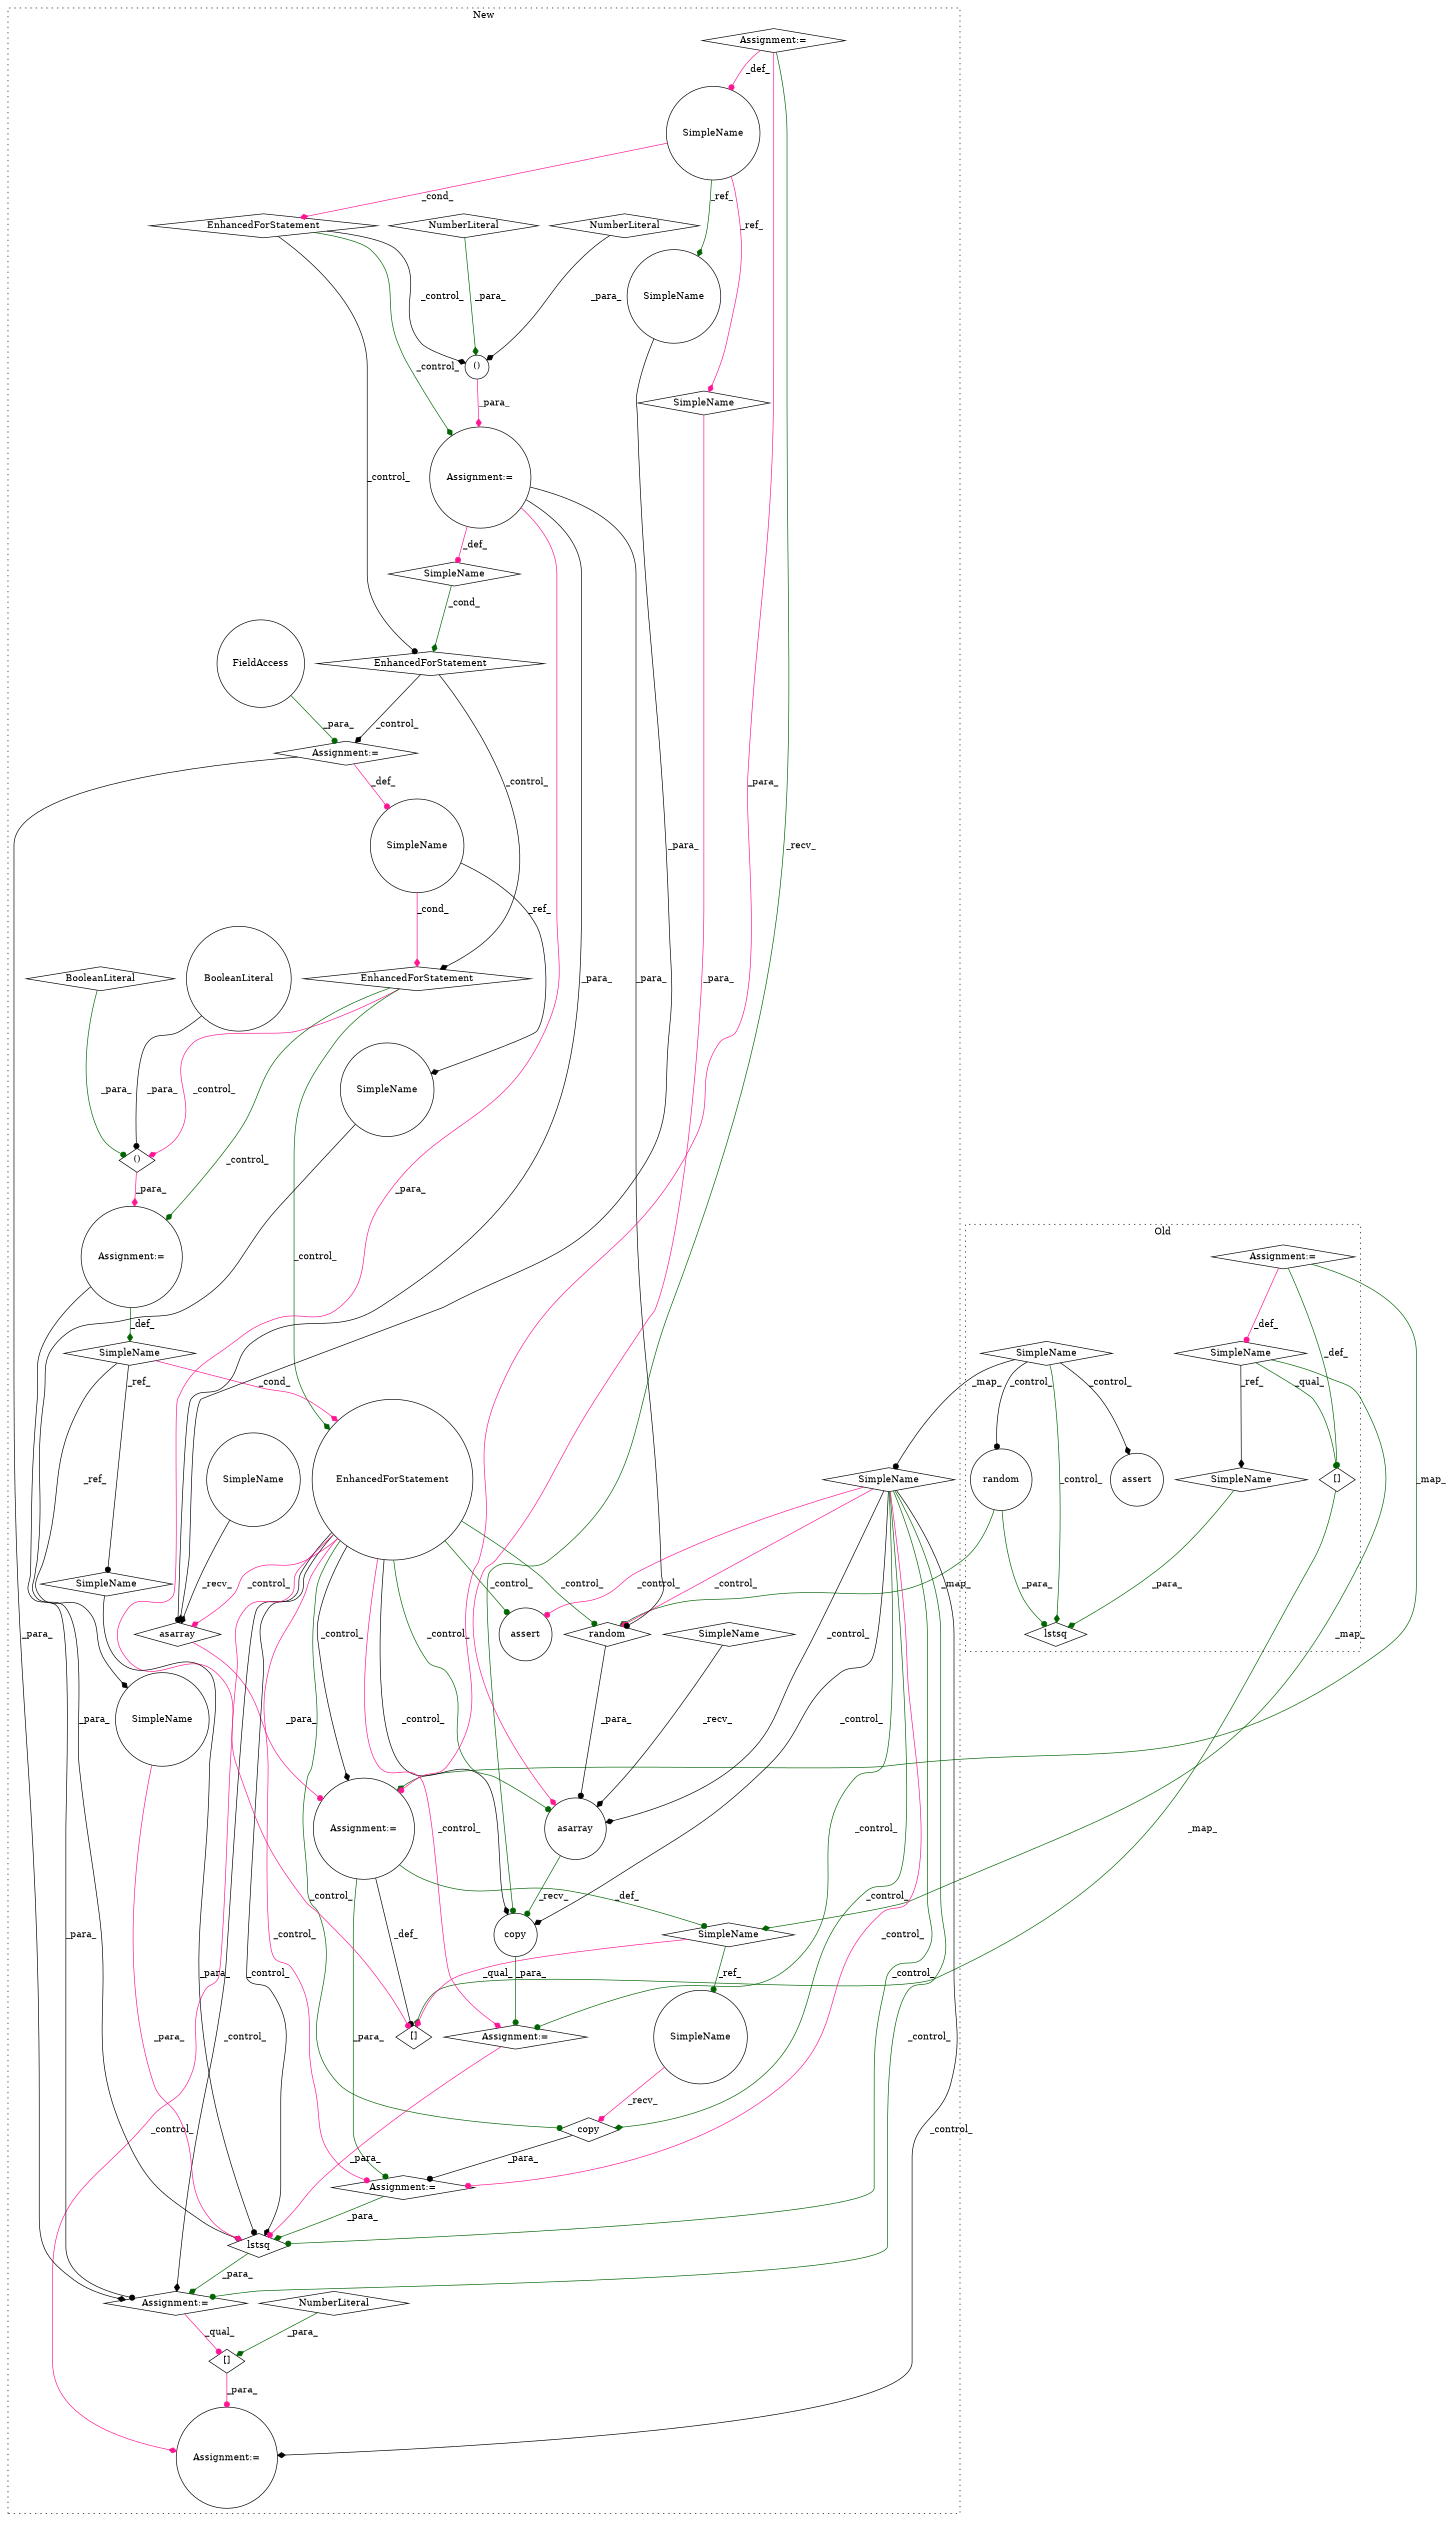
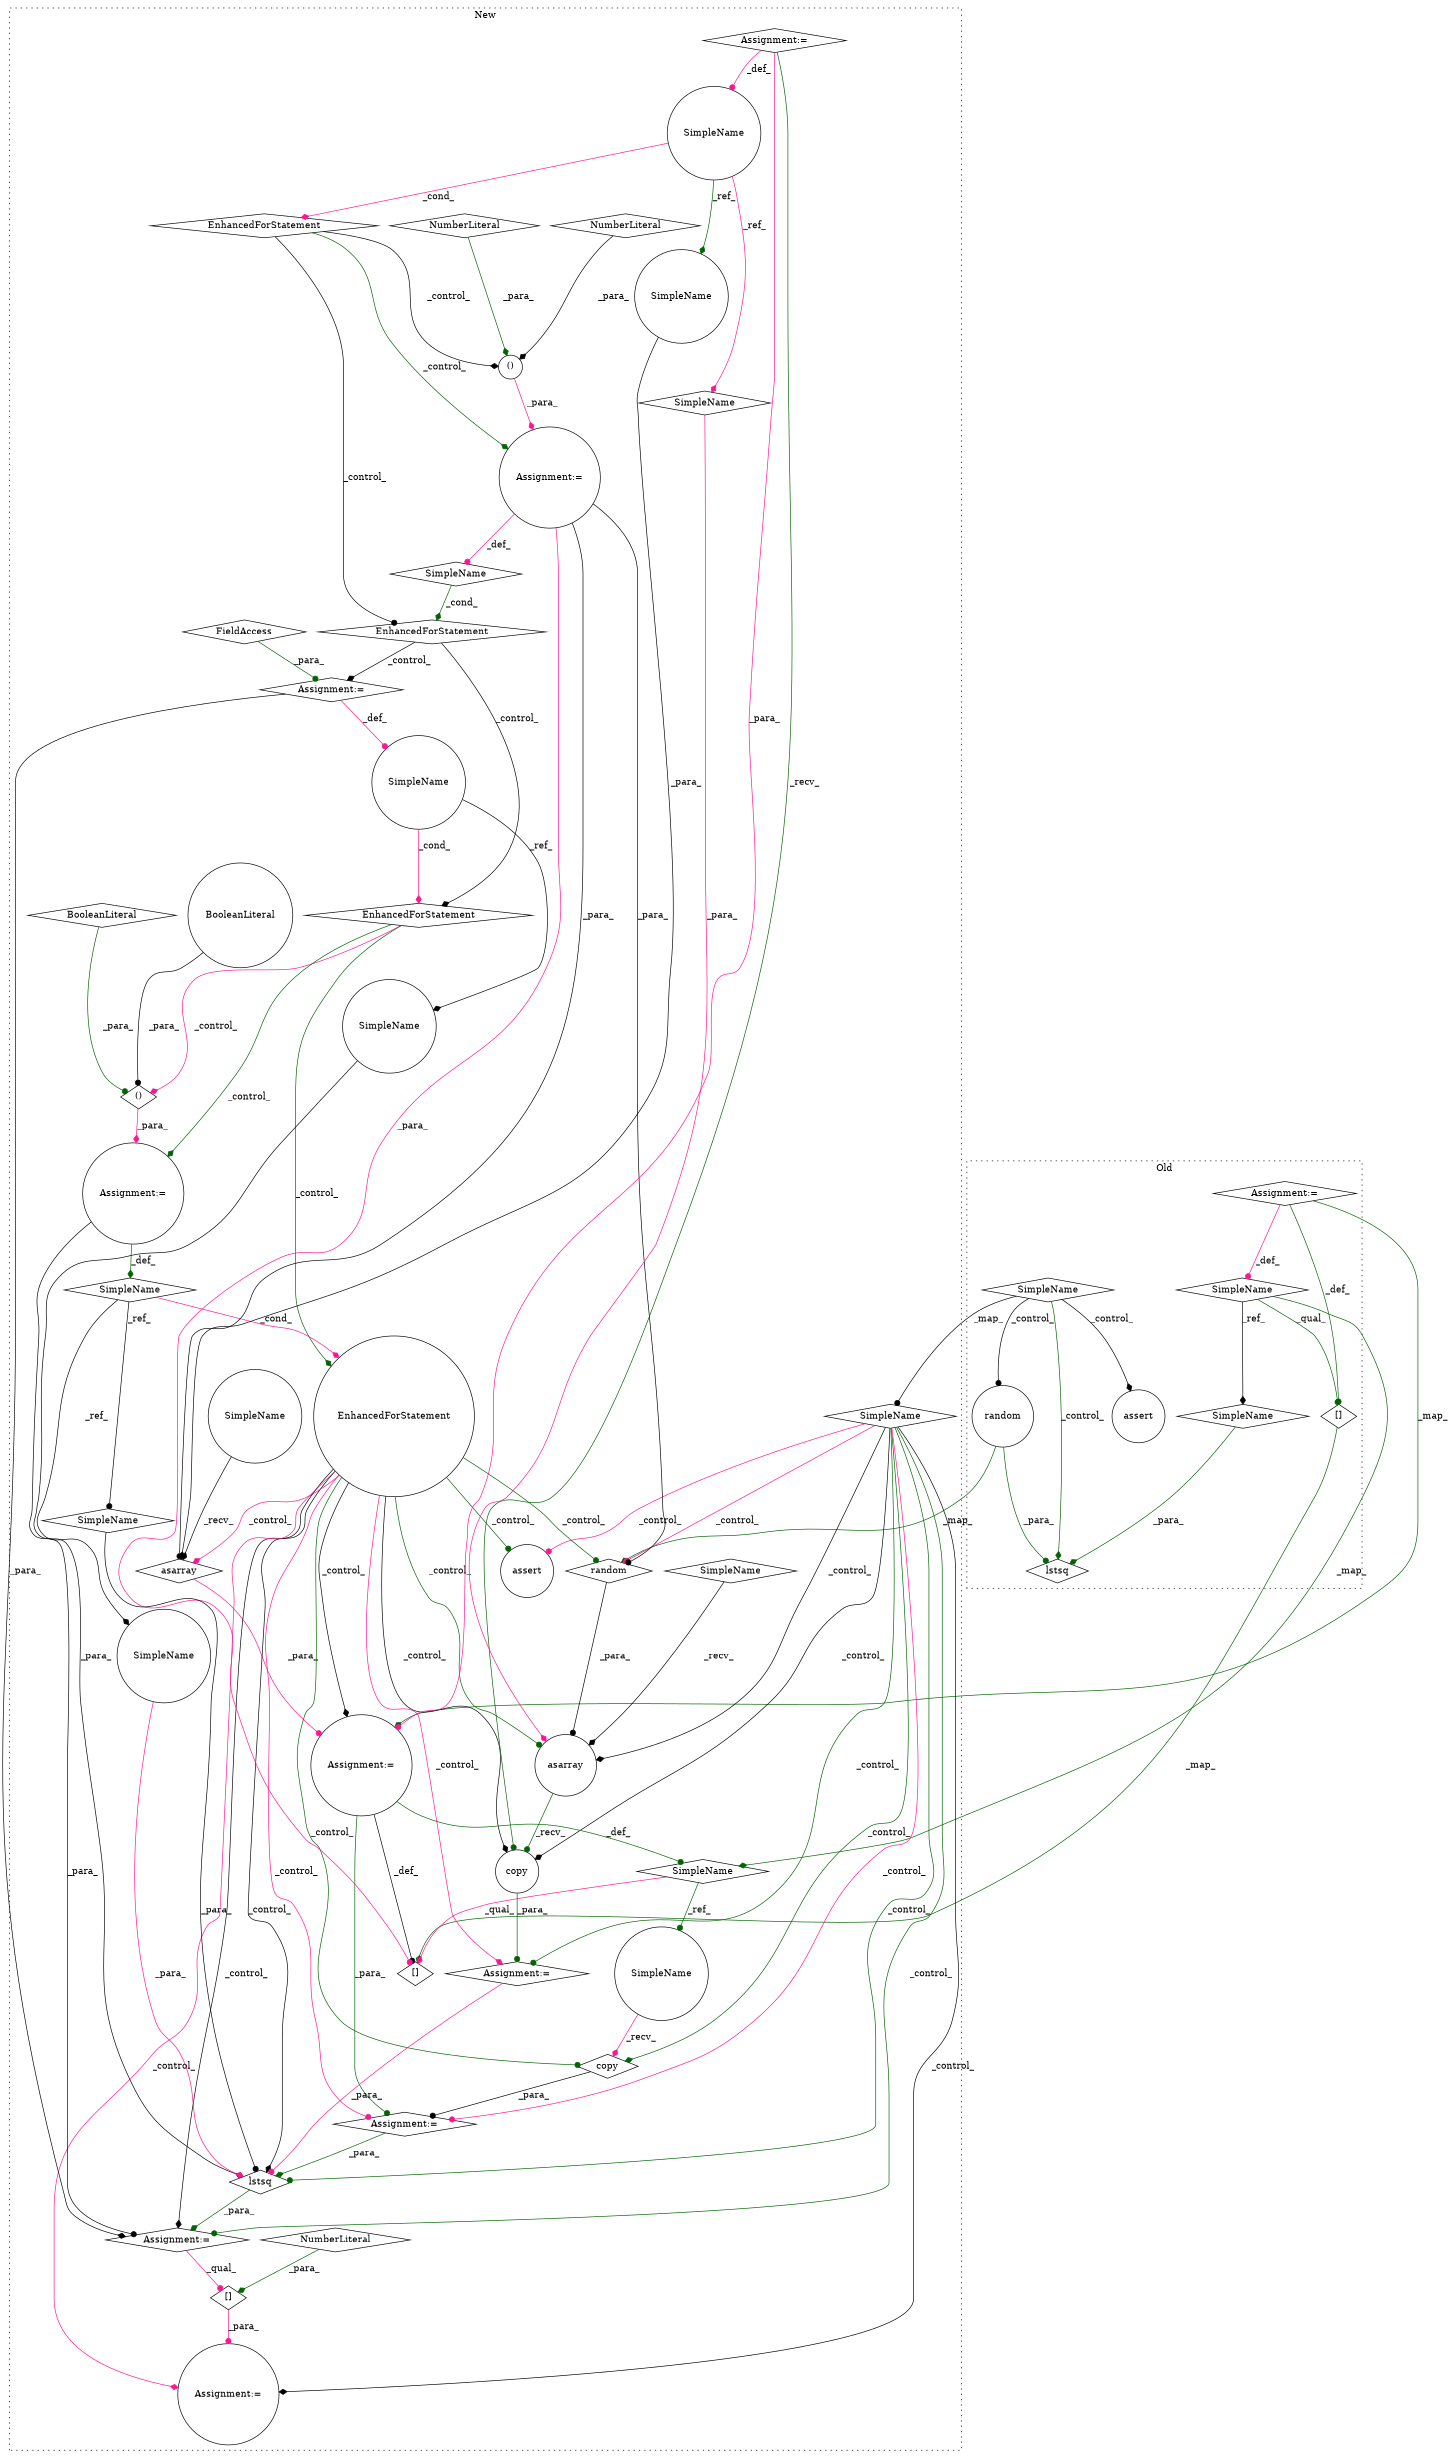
node "FieldAccess": shape circle -> diamond
